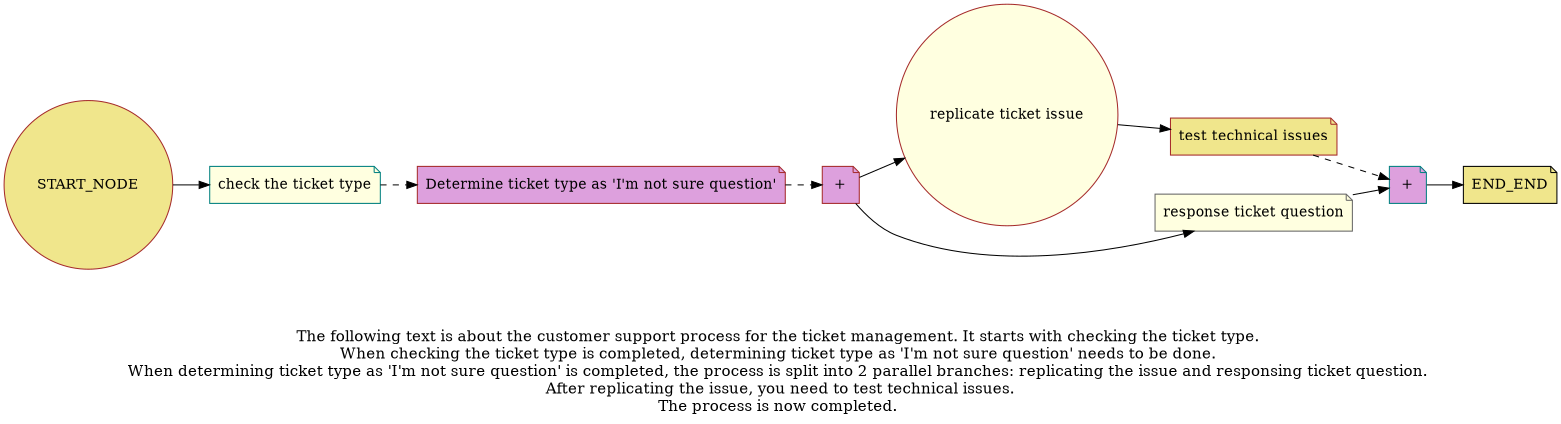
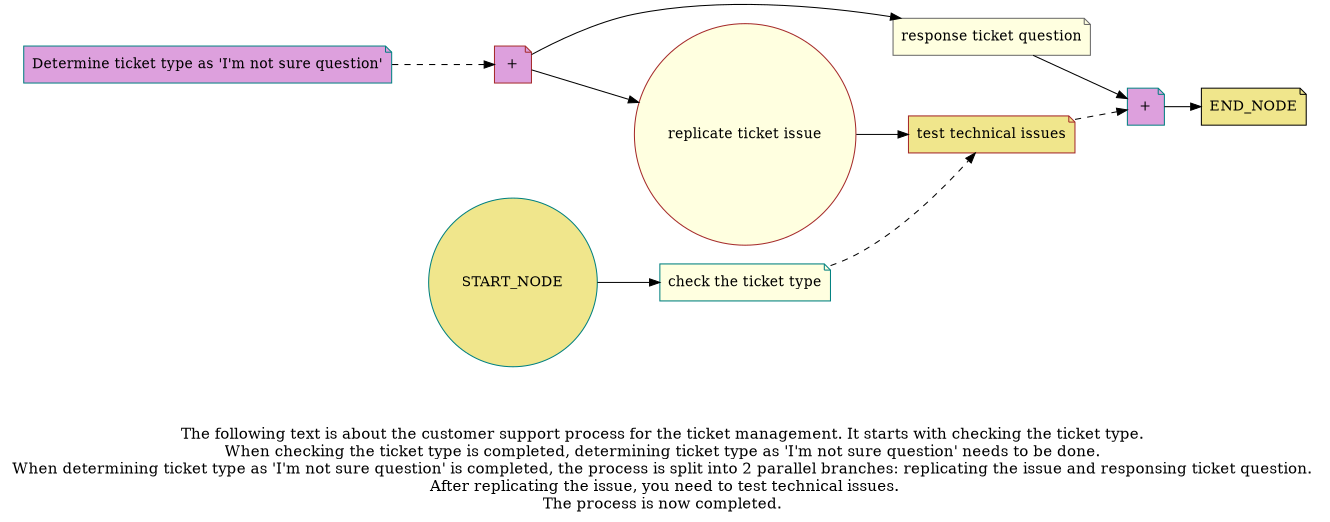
node "START_NODE": color brown -> teal
edge "check the ticket type" -> "Determine ticket type as 'I'm not sure question'": now "check the ticket type" -> "test technical issues"
node "Determine ticket type as 'I'm not sure question'": color brown -> teal
node "END_END": label "END_END" -> "END_NODE"
